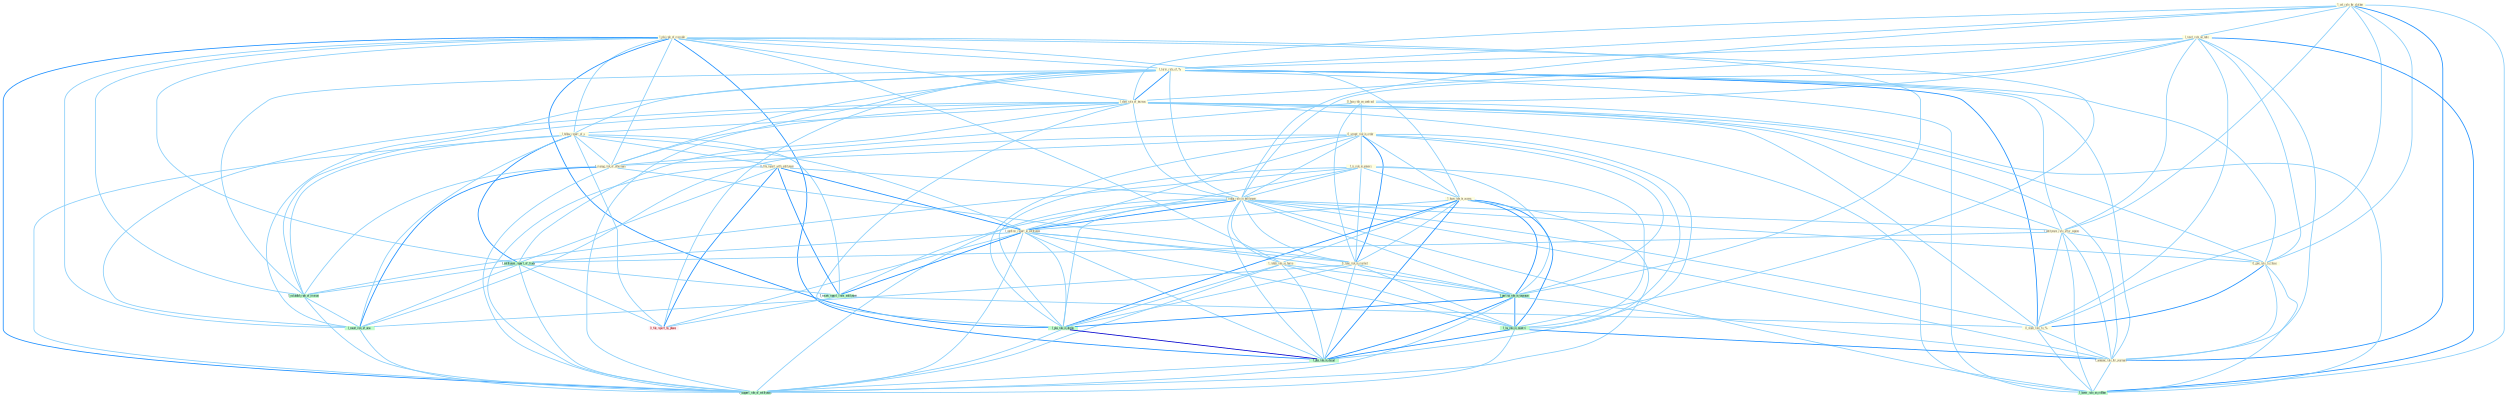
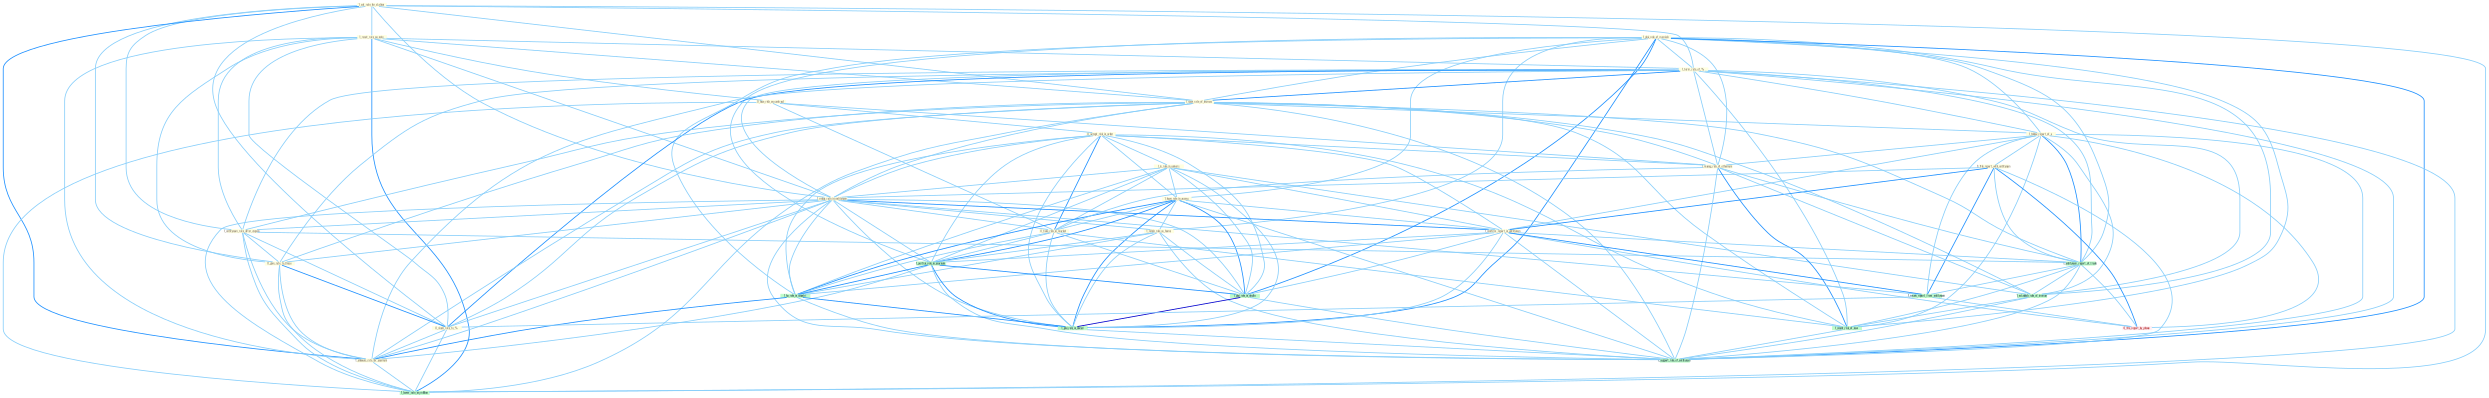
edge "1_term_rate_of_%" -- "0_file_report_by_phone": now "1_term_rate_of_%" -- "1_entitynam_report_of_trade"
edge "1_manag_risk_of_othernum" -- "1_entitynam_report_of_trade": added
edge "1_slow_rate_of_increas" -- "1_plai_role_in_declin": now "1_slow_rate_of_increas" -- "1_support_role_of_entitynam"
edge "1_confirm_report_in_entitynam" -- "0_take_risk_in_market": removed
edge "1_reduc_rate_in_entitynam" -- "1_ha_role_in_countri": added
edge "1_is_rule_in_univers" -- "1_plai_role_in_decad": added
